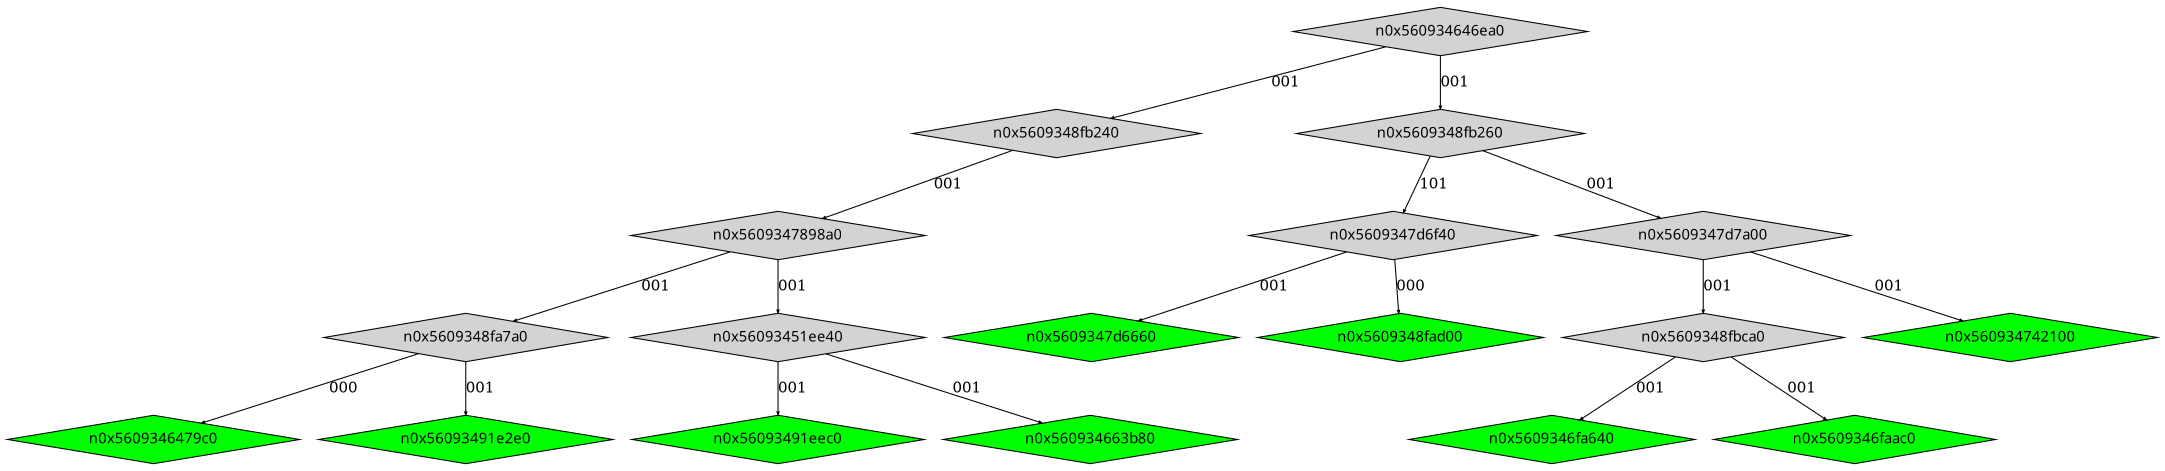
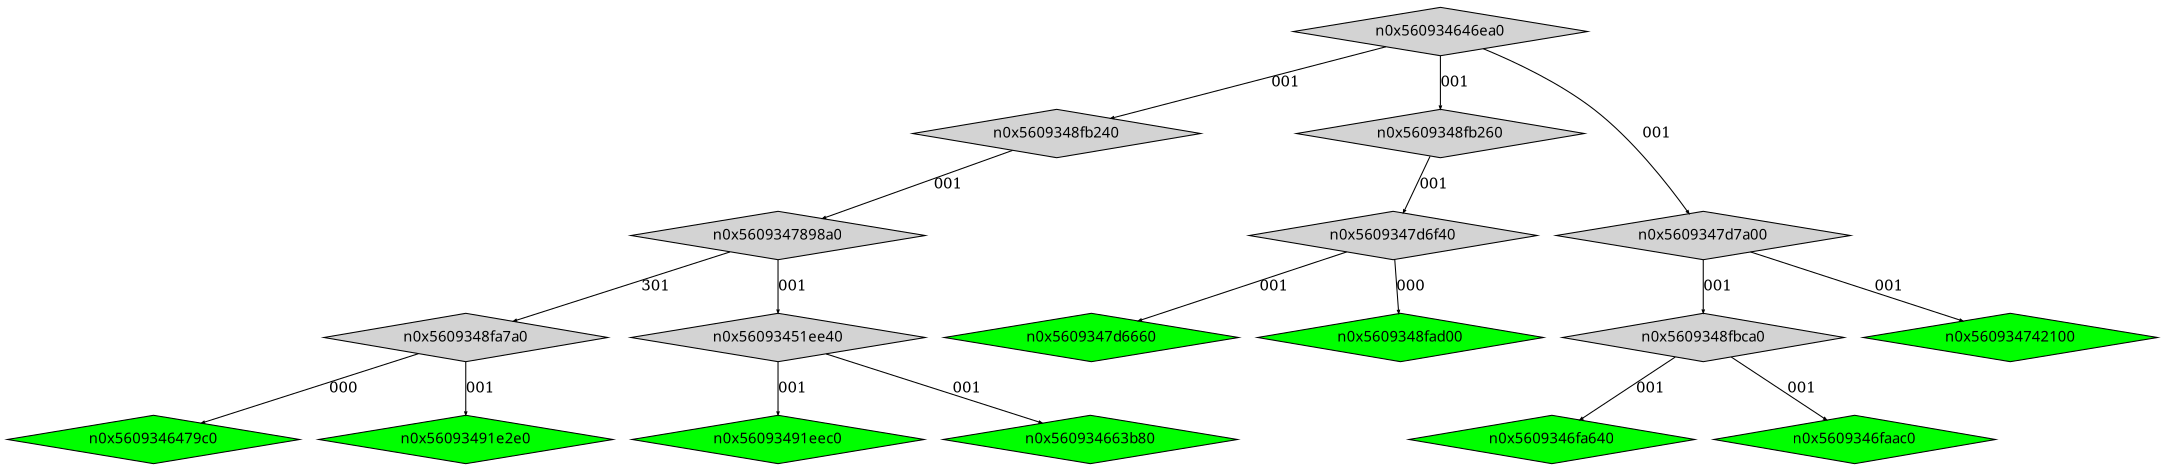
edge "n0x5609348fb260" -> "n0x5609347d7a00": now "n0x560934646ea0" -> "n0x5609347d7a00"
edge "n0x5609348fb260" -> "n0x5609347d6f40": label "101" -> "001"
edge "n0x5609347898a0" -> "n0x5609348fa7a0": label "001" -> "301"
